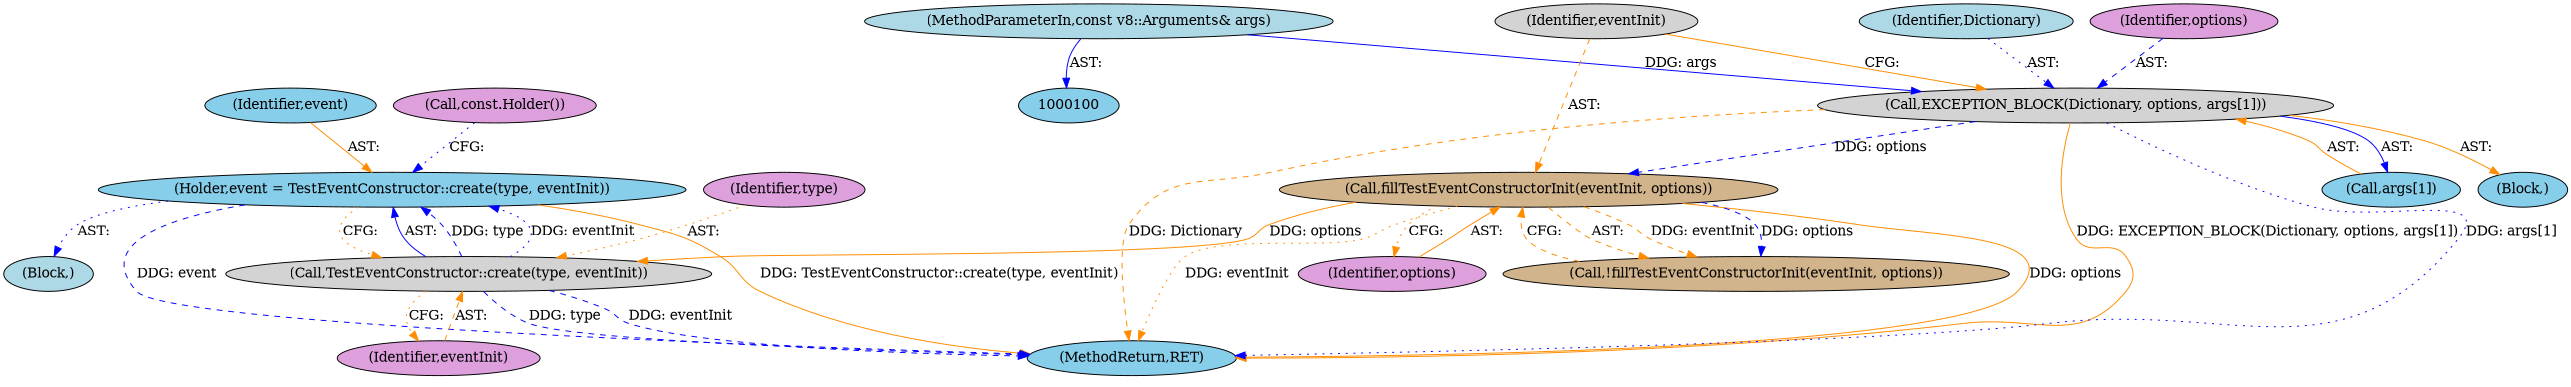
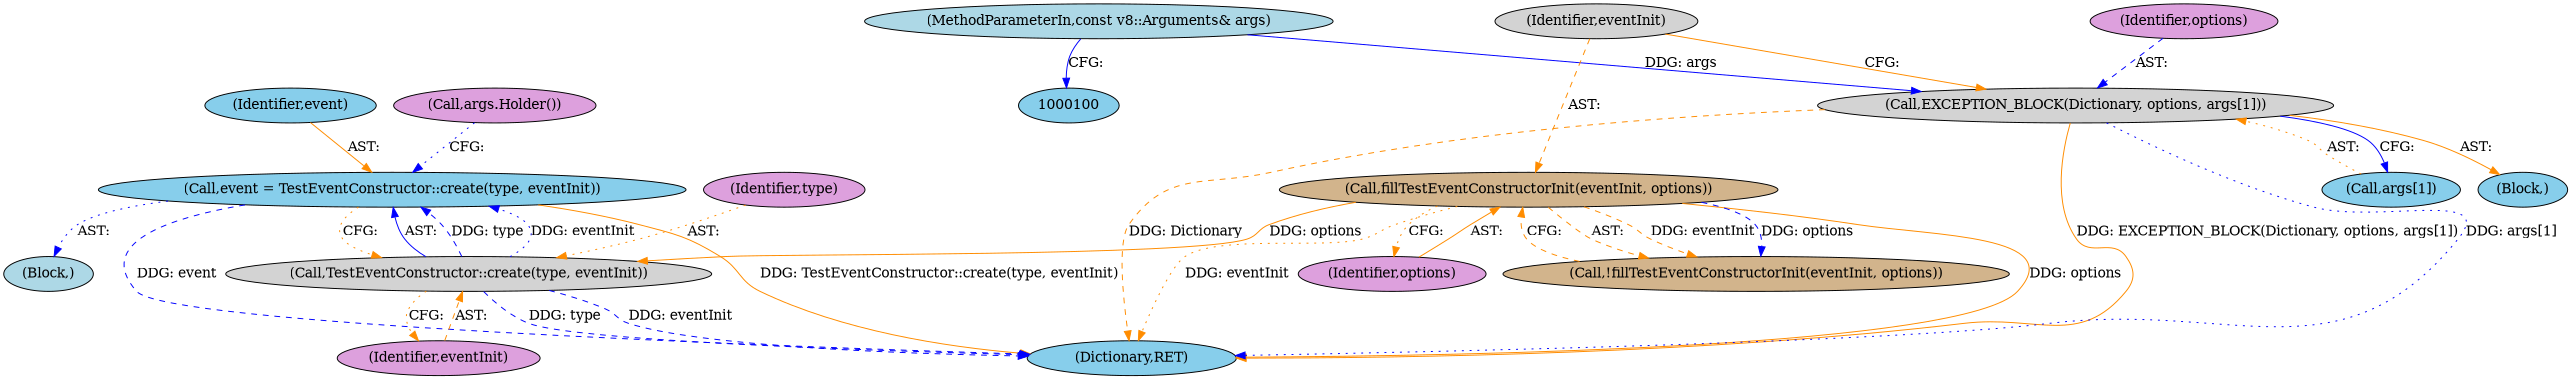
node "(Identifier,Dictionary)": removed
edge "(MethodParameterIn,const v8::Arguments& args)" -> "1000100": label "AST: " -> "CFG: "
node "(Call,const.Holder())": label "(Call,const.Holder())" -> "(Call,args.Holder())"
edge "(Call,args[1])" -> "(Call,EXCEPTION_BLOCK(Dictionary, options, args[1]))": style solid -> dotted
edge "(Call,EXCEPTION_BLOCK(Dictionary, options, args[1]))" -> "(Call,fillTestEventConstructorInit(eventInit, options))": removed, label "DDG: options"
edge "(Call,EXCEPTION_BLOCK(Dictionary, options, args[1]))" -> "(Call,args[1])": label "AST: " -> "CFG: "
node "(Holder,event = TestEventConstructor::create(type, eventInit))": label "(Holder,event = TestEventConstructor::create(type, eventInit))" -> "(Call,event = TestEventConstructor::create(type, eventInit))"
node "(MethodReturn,RET)": label "(MethodReturn,RET)" -> "(Dictionary,RET)"
